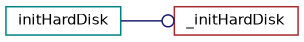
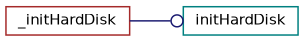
edge "initHardDisk" -> "_initHardDisk": reversed
